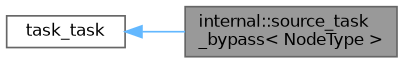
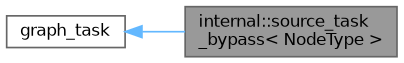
node "task_task": label "task_task" -> "graph_task"
